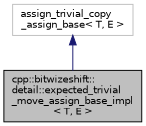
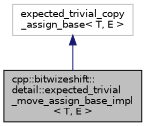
node "assign_trivial_copy _assign_base< T, E >": label "assign_trivial_copy _assign_base< T, E >" -> "expected_trivial_copy _assign_base< T, E >"
